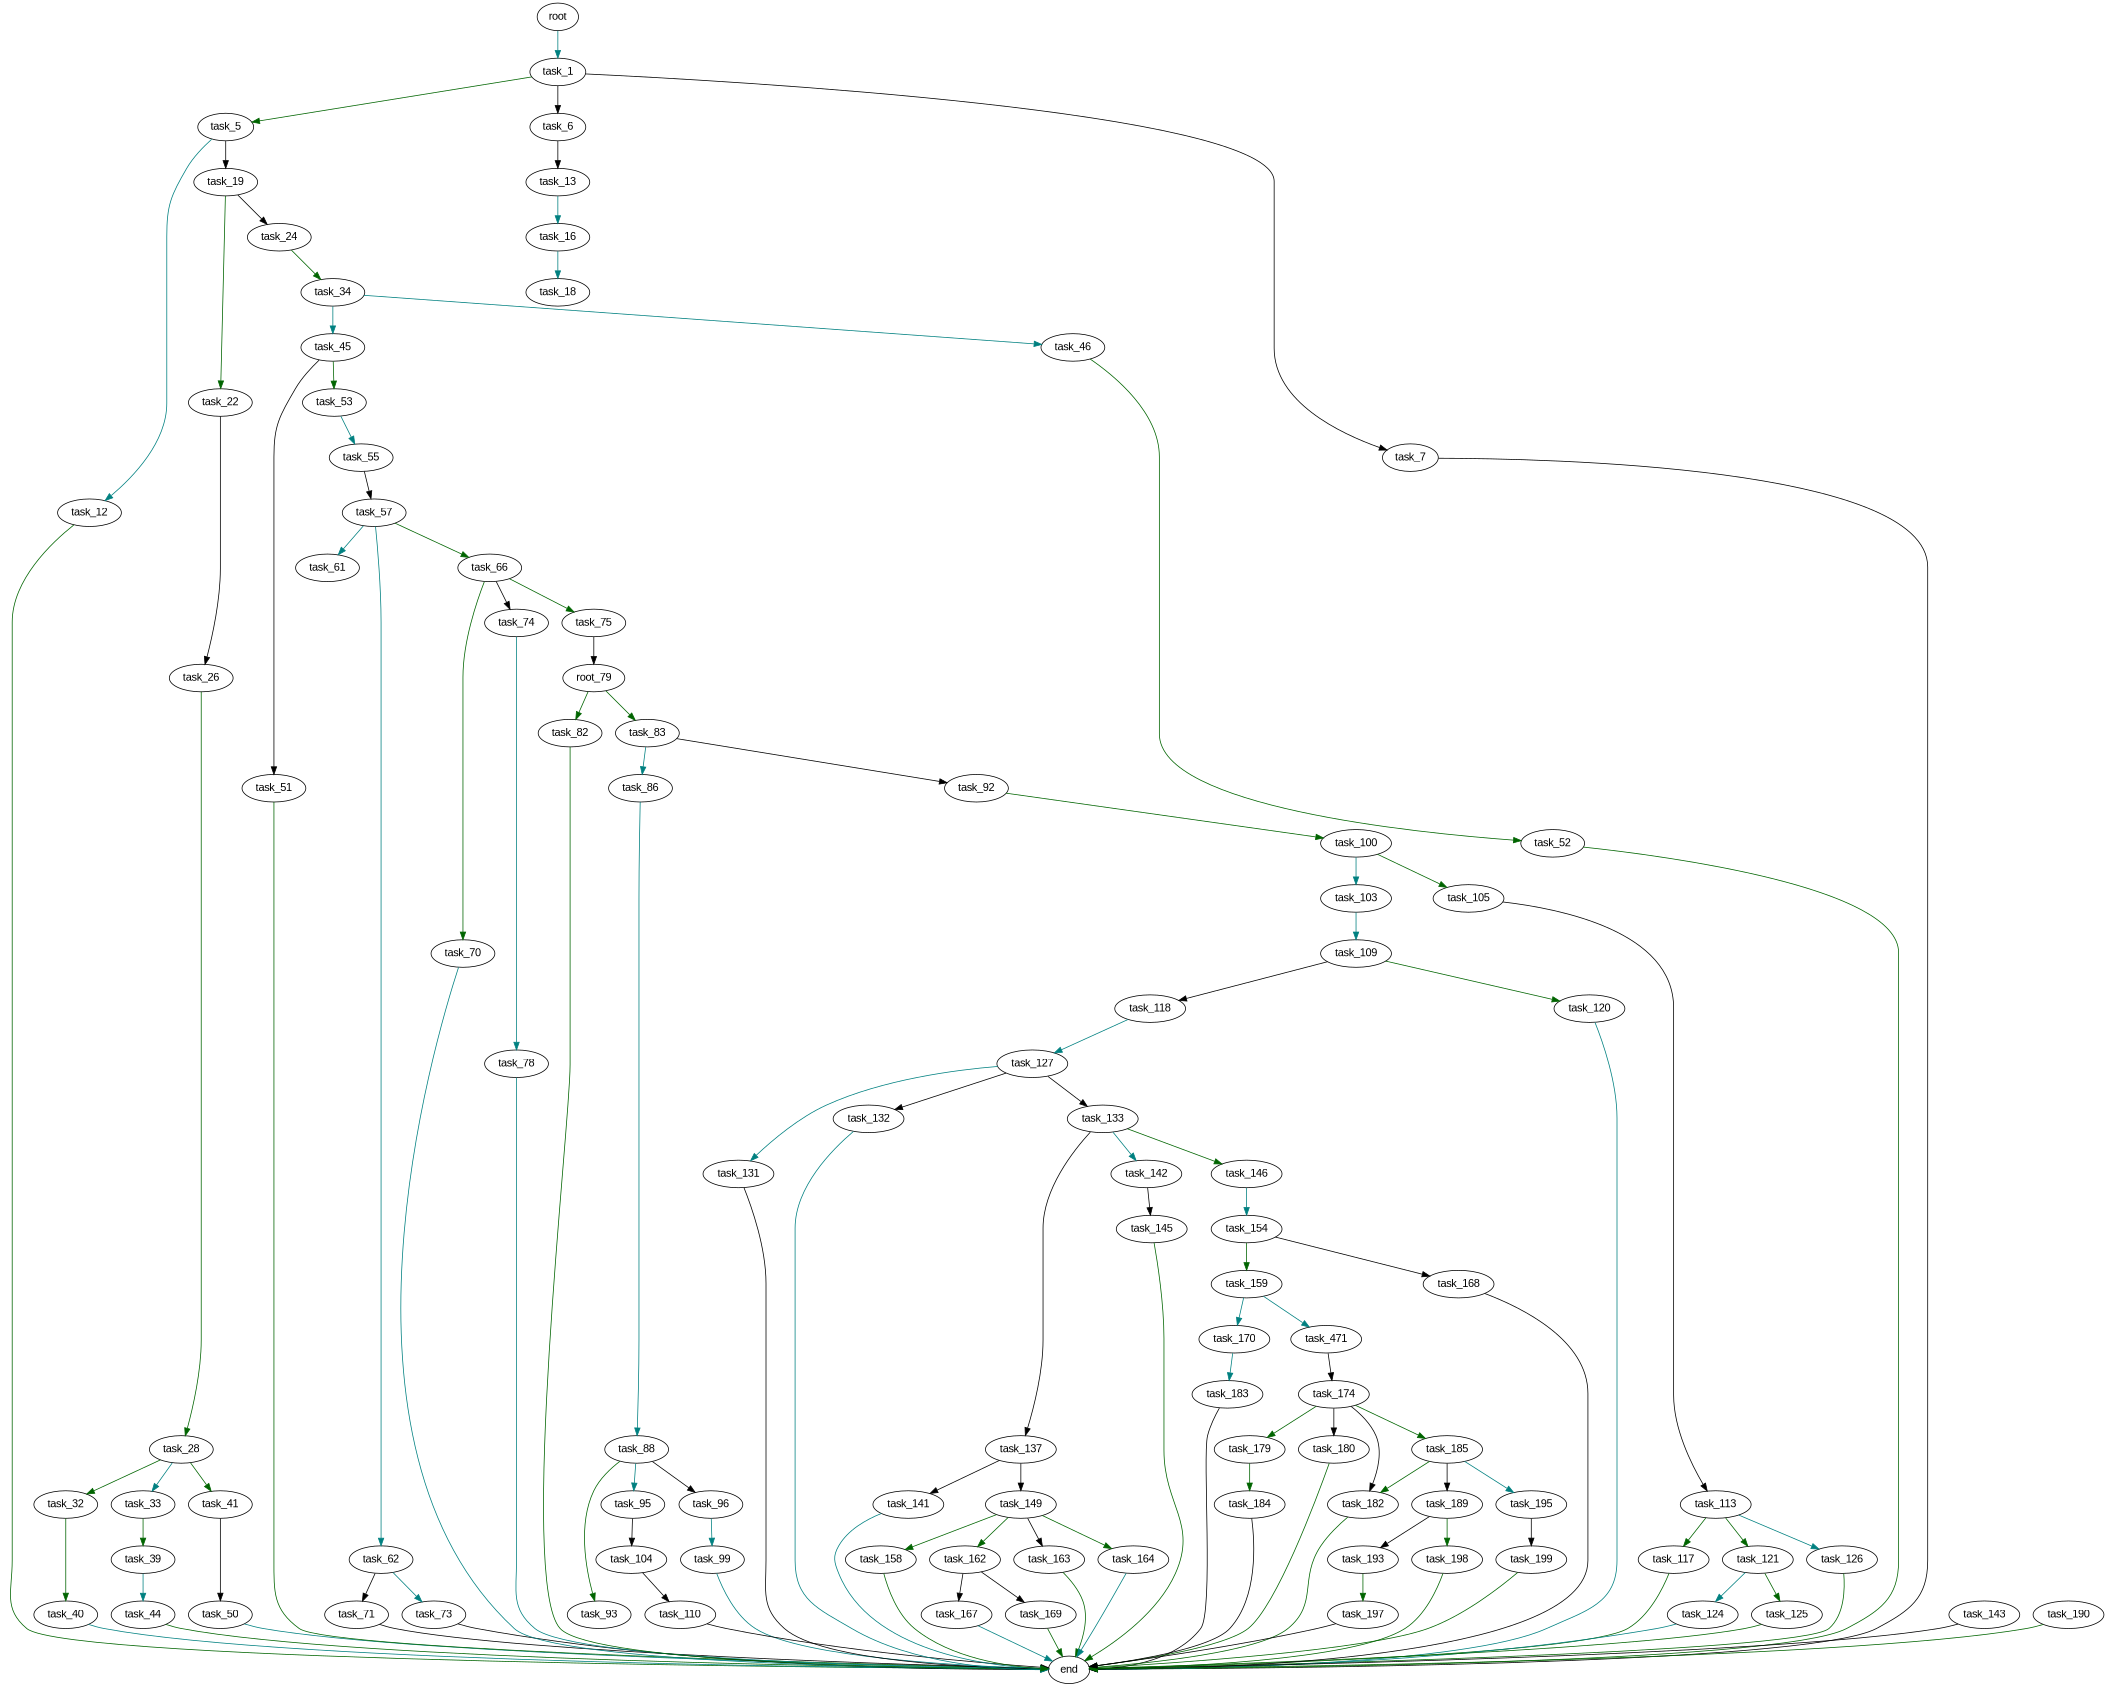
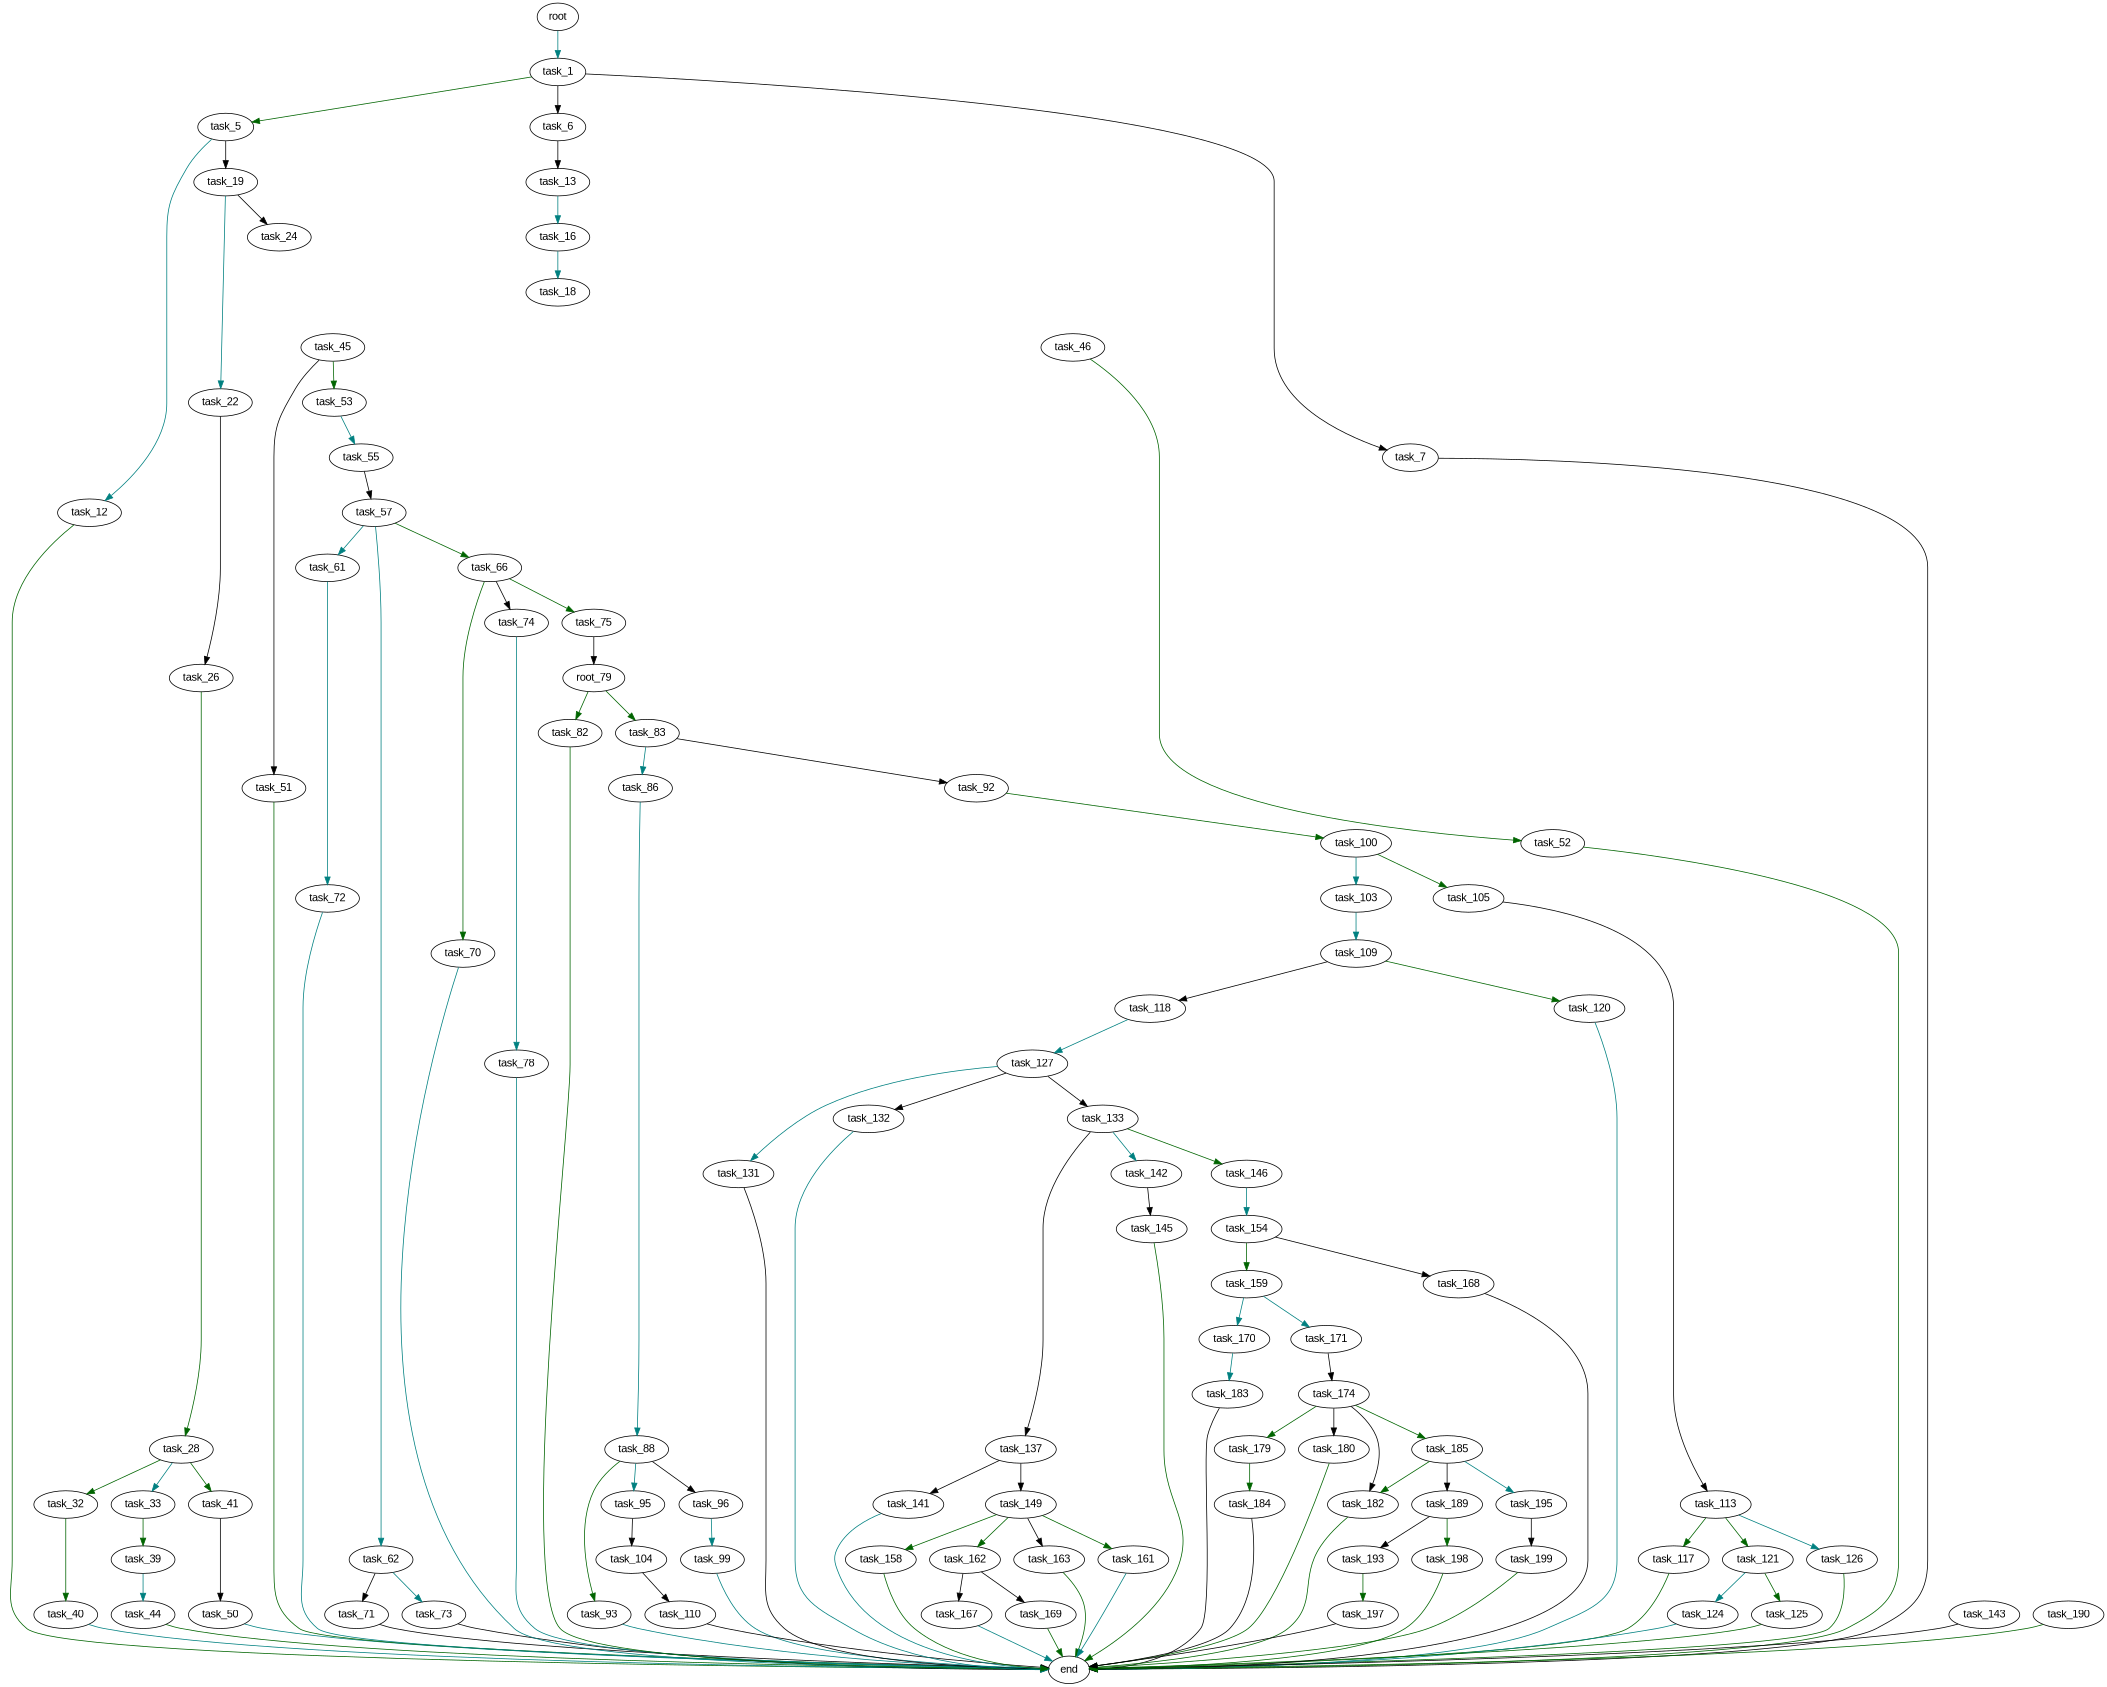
edge "task_19" -> "task_22": color darkgreen -> teal
node "task_34": removed
node "task_72": added
node "task_471": label "task_471" -> "task_171"
node "task_164": label "task_164" -> "task_161"
edge "task_93" -> "end": added
